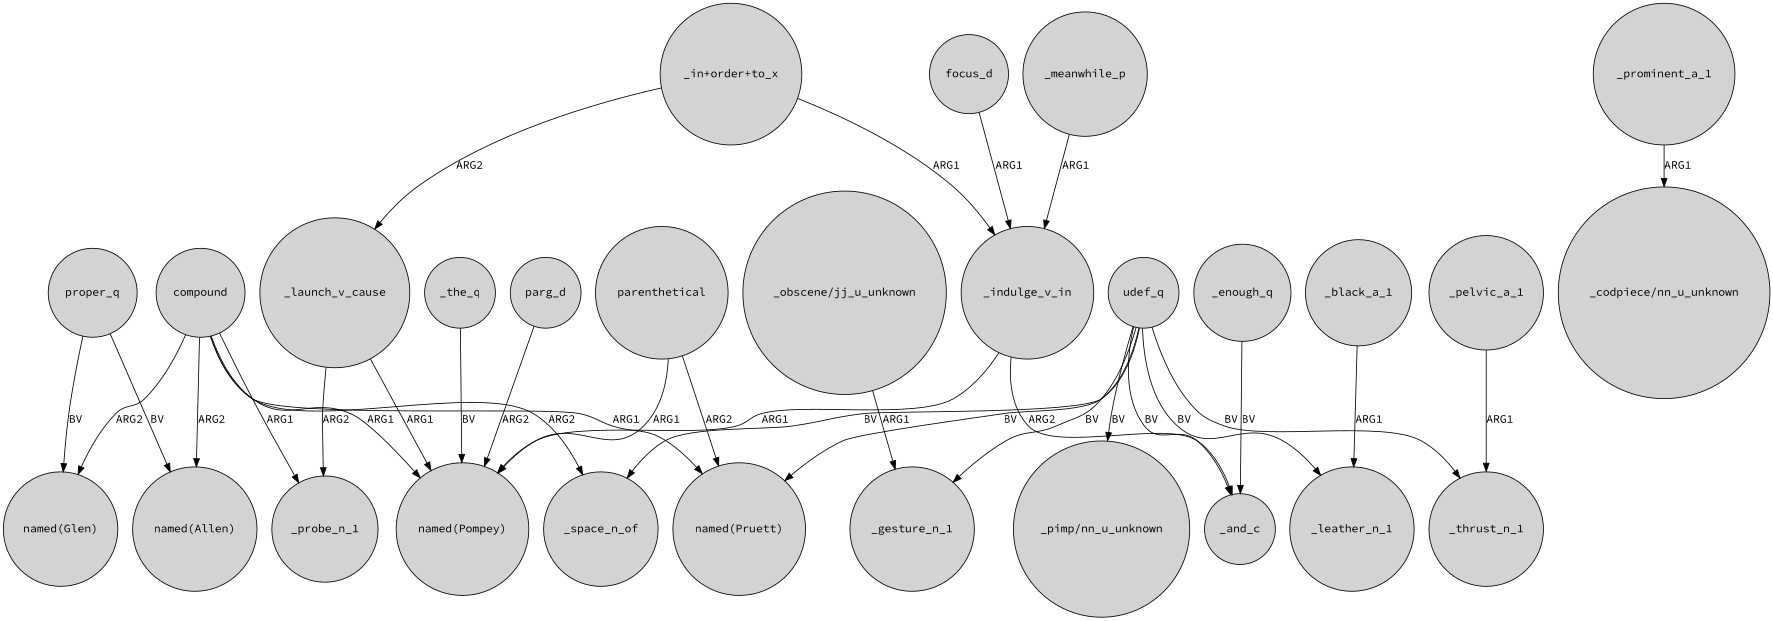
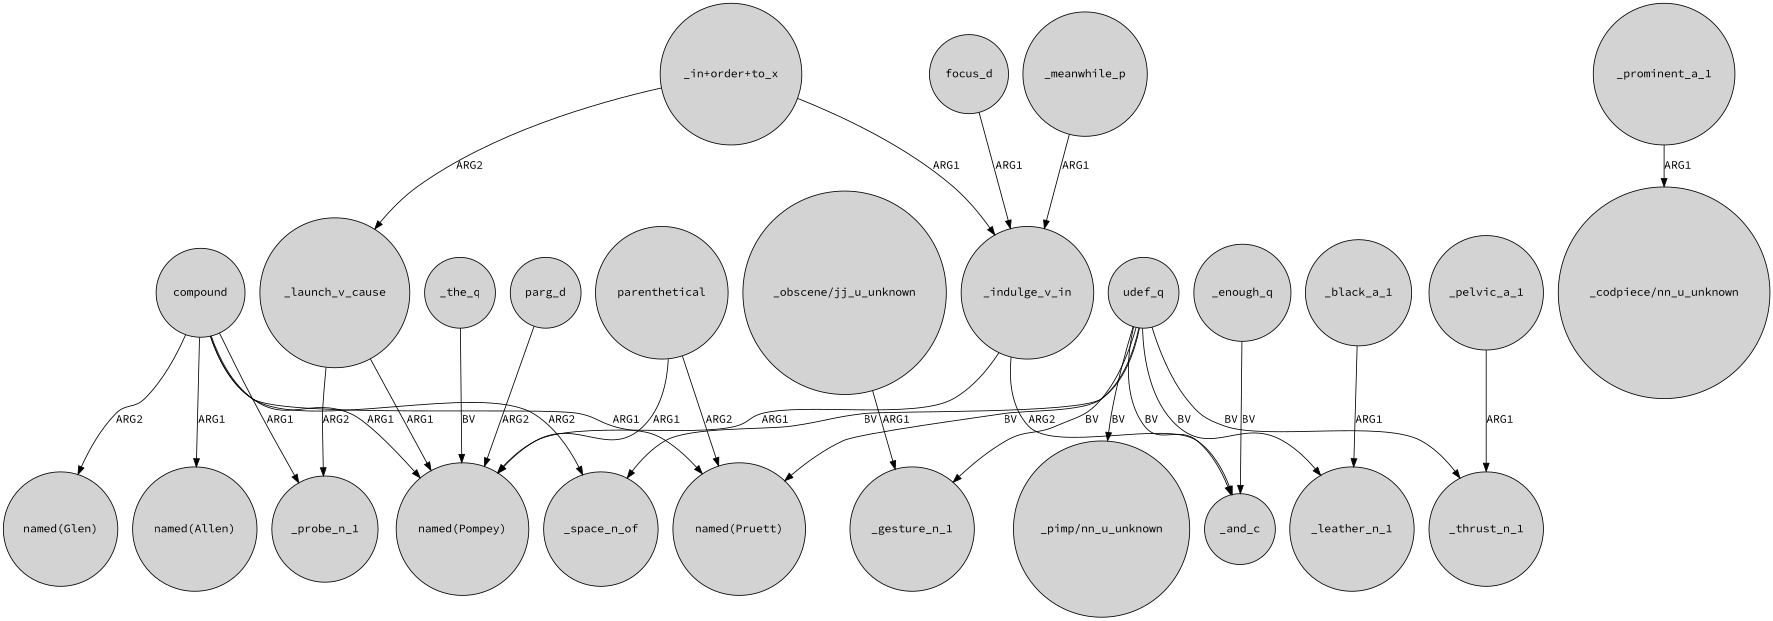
node "proper_q": removed
edge "compound" -> "named(Allen)": label "ARG2" -> "ARG1"
